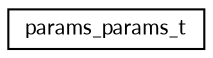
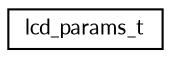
node "params_params_t": label "params_params_t" -> "lcd_params_t"
